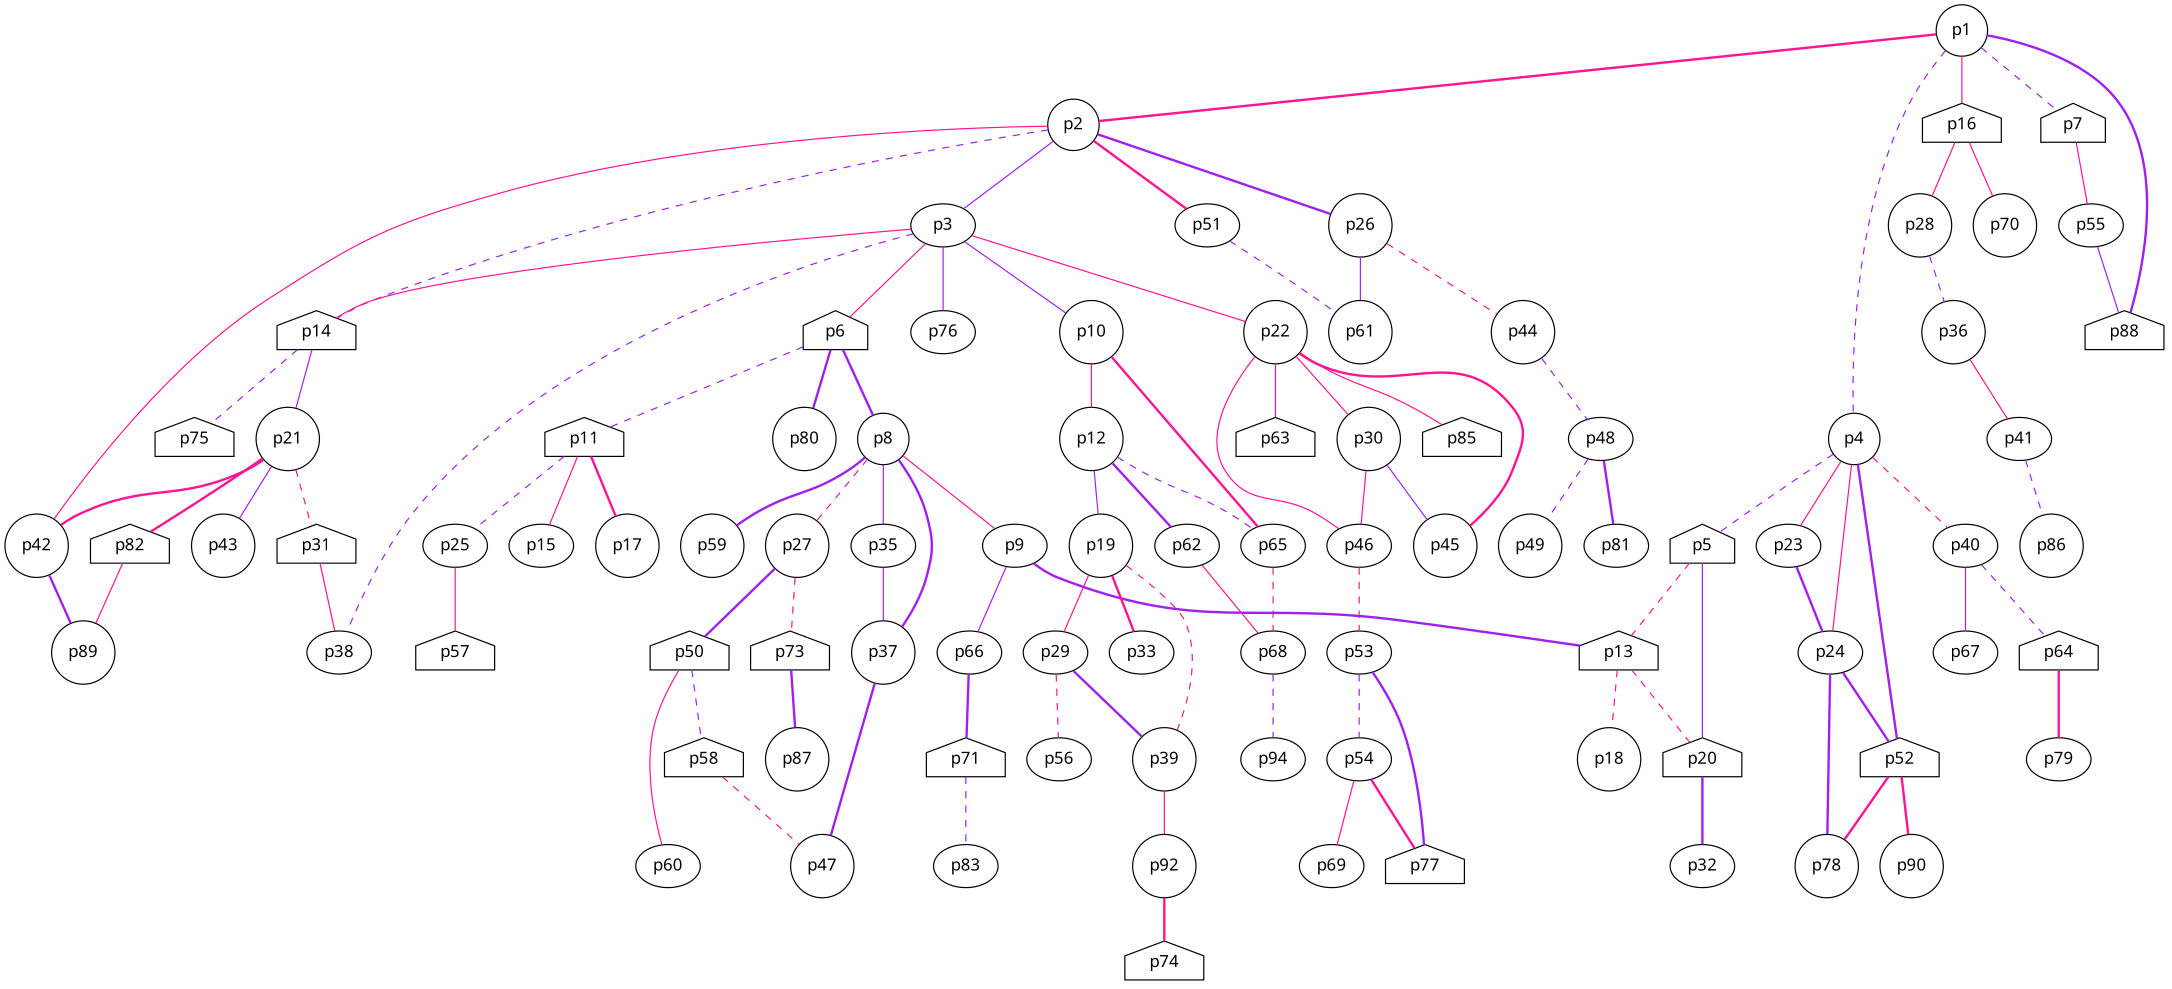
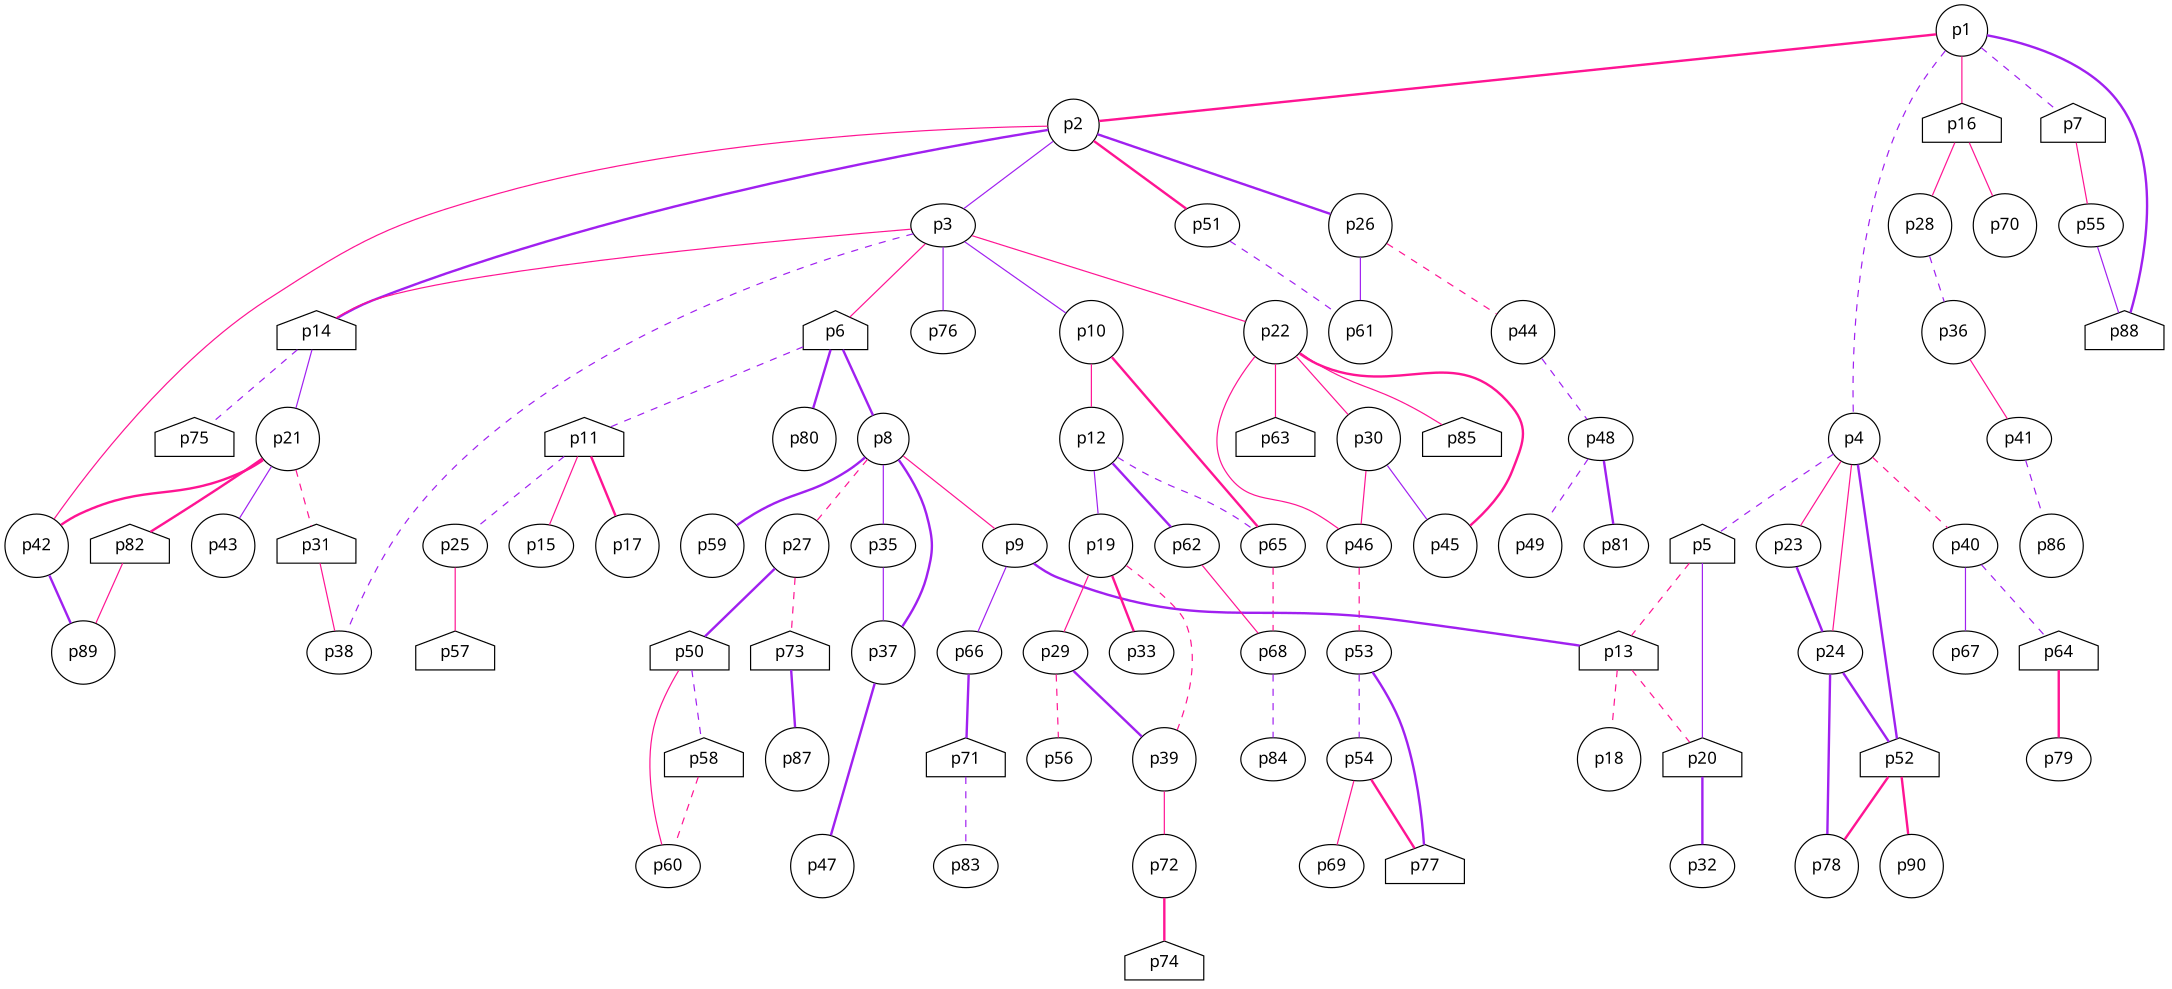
edge "p2" -- "p14": style dashed -> bold
node "p94": label "p94" -> "p84"
edge "p58" -- "p47": now "p58" -- "p60"
node "p92": label "p92" -> "p72"
